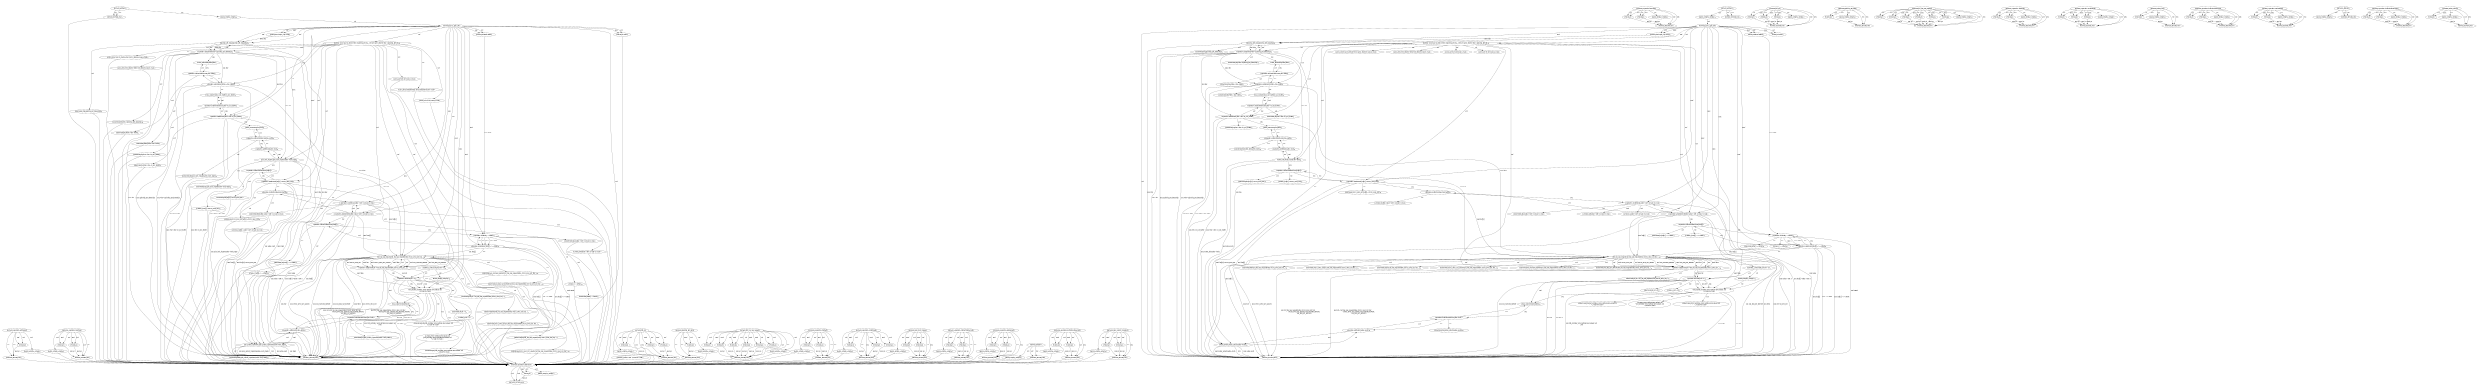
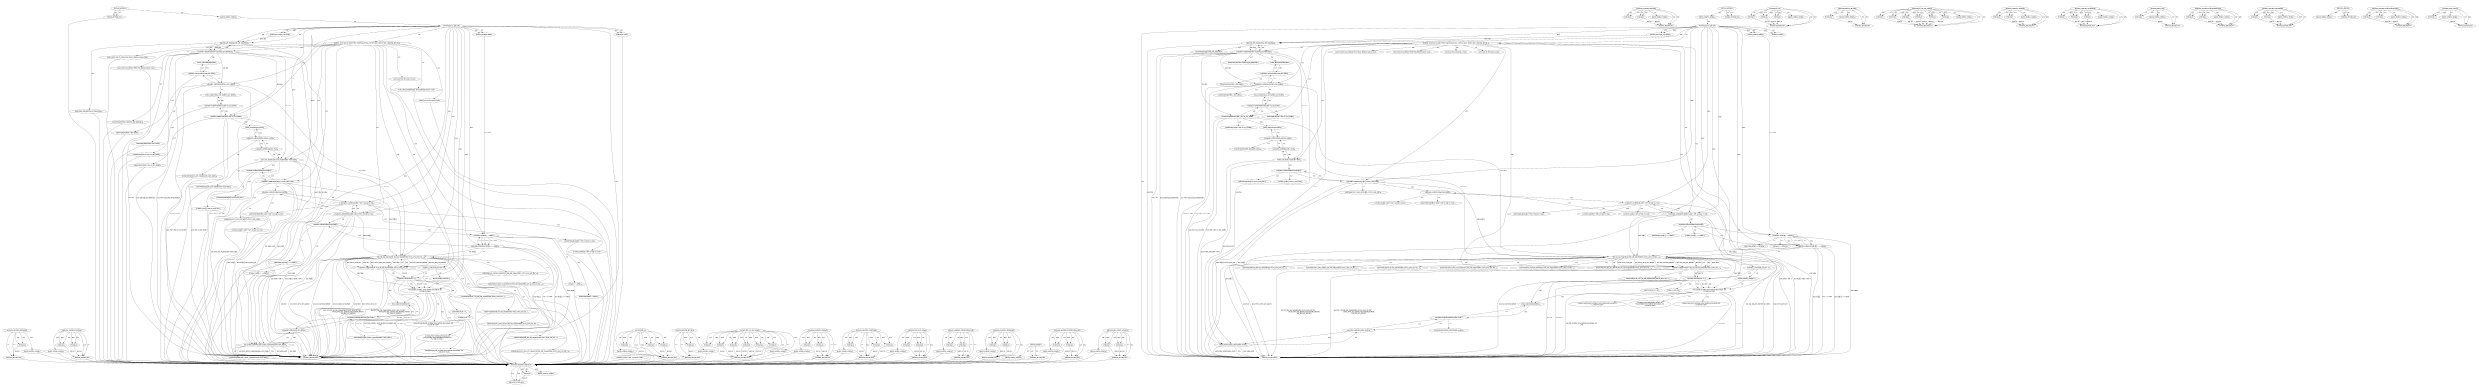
node "<(IDENTIFIER,buf,buf[1] = value ? 0xff : 0)<SUB>11</SUB>>": added
